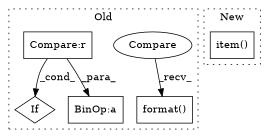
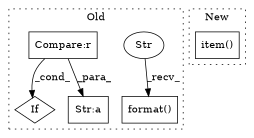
node "Compare": label "Compare" -> "Str"
node "BinOp:a": label "BinOp:a" -> "Str:a"
